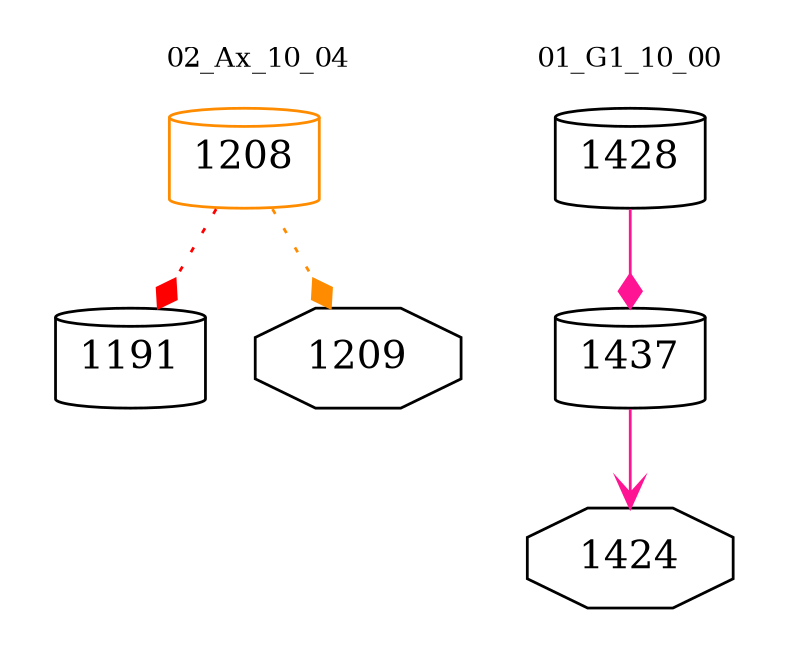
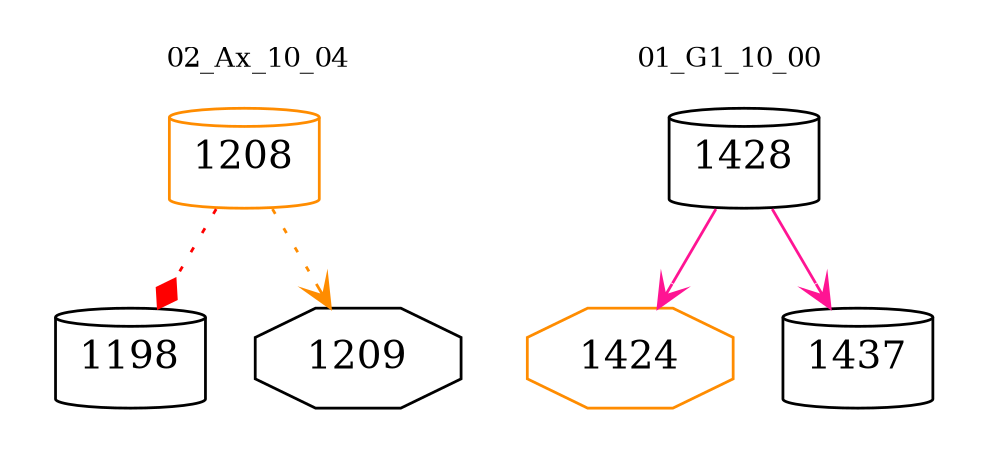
edge "1428" -> "1437": arrowhead diamond -> vee
edge "1208" -> "1209": arrowhead diamond -> vee
node "1191": label "1191" -> "1198"
edge "1437" -> "1424": now "1428" -> "1424"
node "1424": color black -> darkorange
